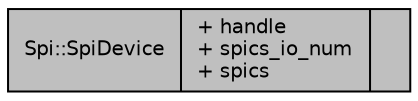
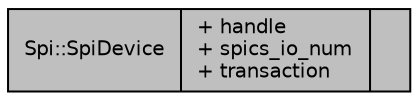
node "Spi::SpiDevice": text "+ spics" -> "+ transaction"
